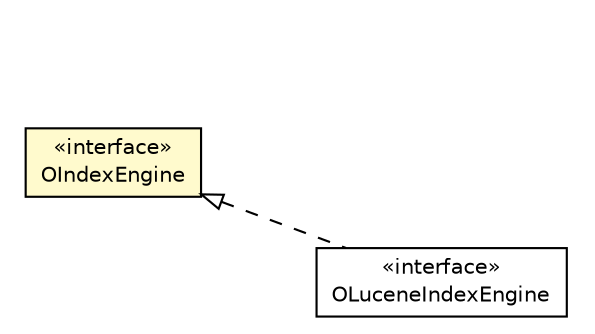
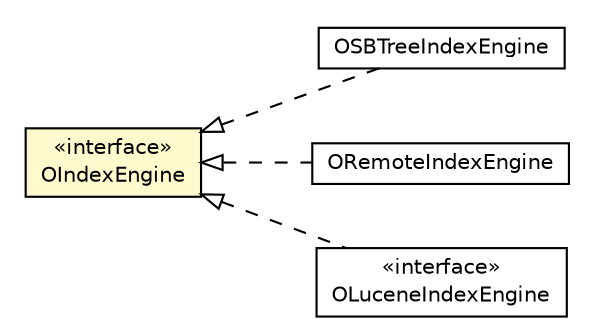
node "OSBTreeIndexEngine": added
node "ORemoteIndexEngine": added
